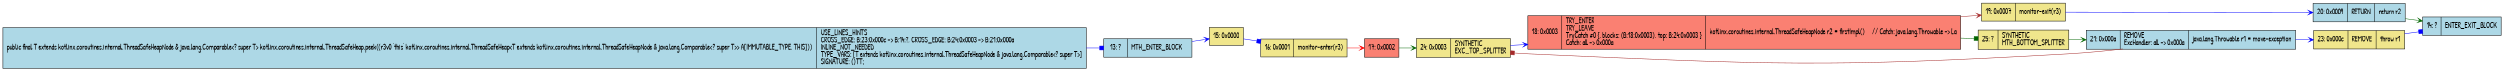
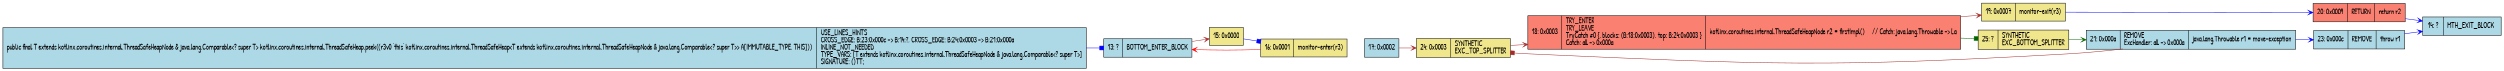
node "20: 0x0009": fillcolor lightblue -> salmon
edge "20: 0x0009" -> "14: ?": color darkgreen -> blue
node "14: ?": text "ENTER_EXIT_BLOCK" -> "MTH_EXIT_BLOCK"
edge "23: 0x000c" -> "14: ?": arrowhead box -> vee
node "23: 0x000c": fillcolor khaki -> lightblue
edge "13: ?" -> "15: 0x0000": color blue -> brown
node "25: ?": text "MTH_BOTTOM_SPLITTER" -> "EXC_BOTTOM_SPLITTER"
edge "24: 0x0003" -> "18: 0x0003": color blue -> brown
node "13: ?": text "MTH_ENTER_BLOCK" -> "BOTTOM_ENTER_BLOCK"
edge "16: 0x0001" -> "17: 0x0002": now "16: 0x0001" -> "13: ?"
node "17: 0x0002": fillcolor salmon -> lightblue
edge "17: 0x0002" -> "24: 0x0003": color darkgreen -> brown
